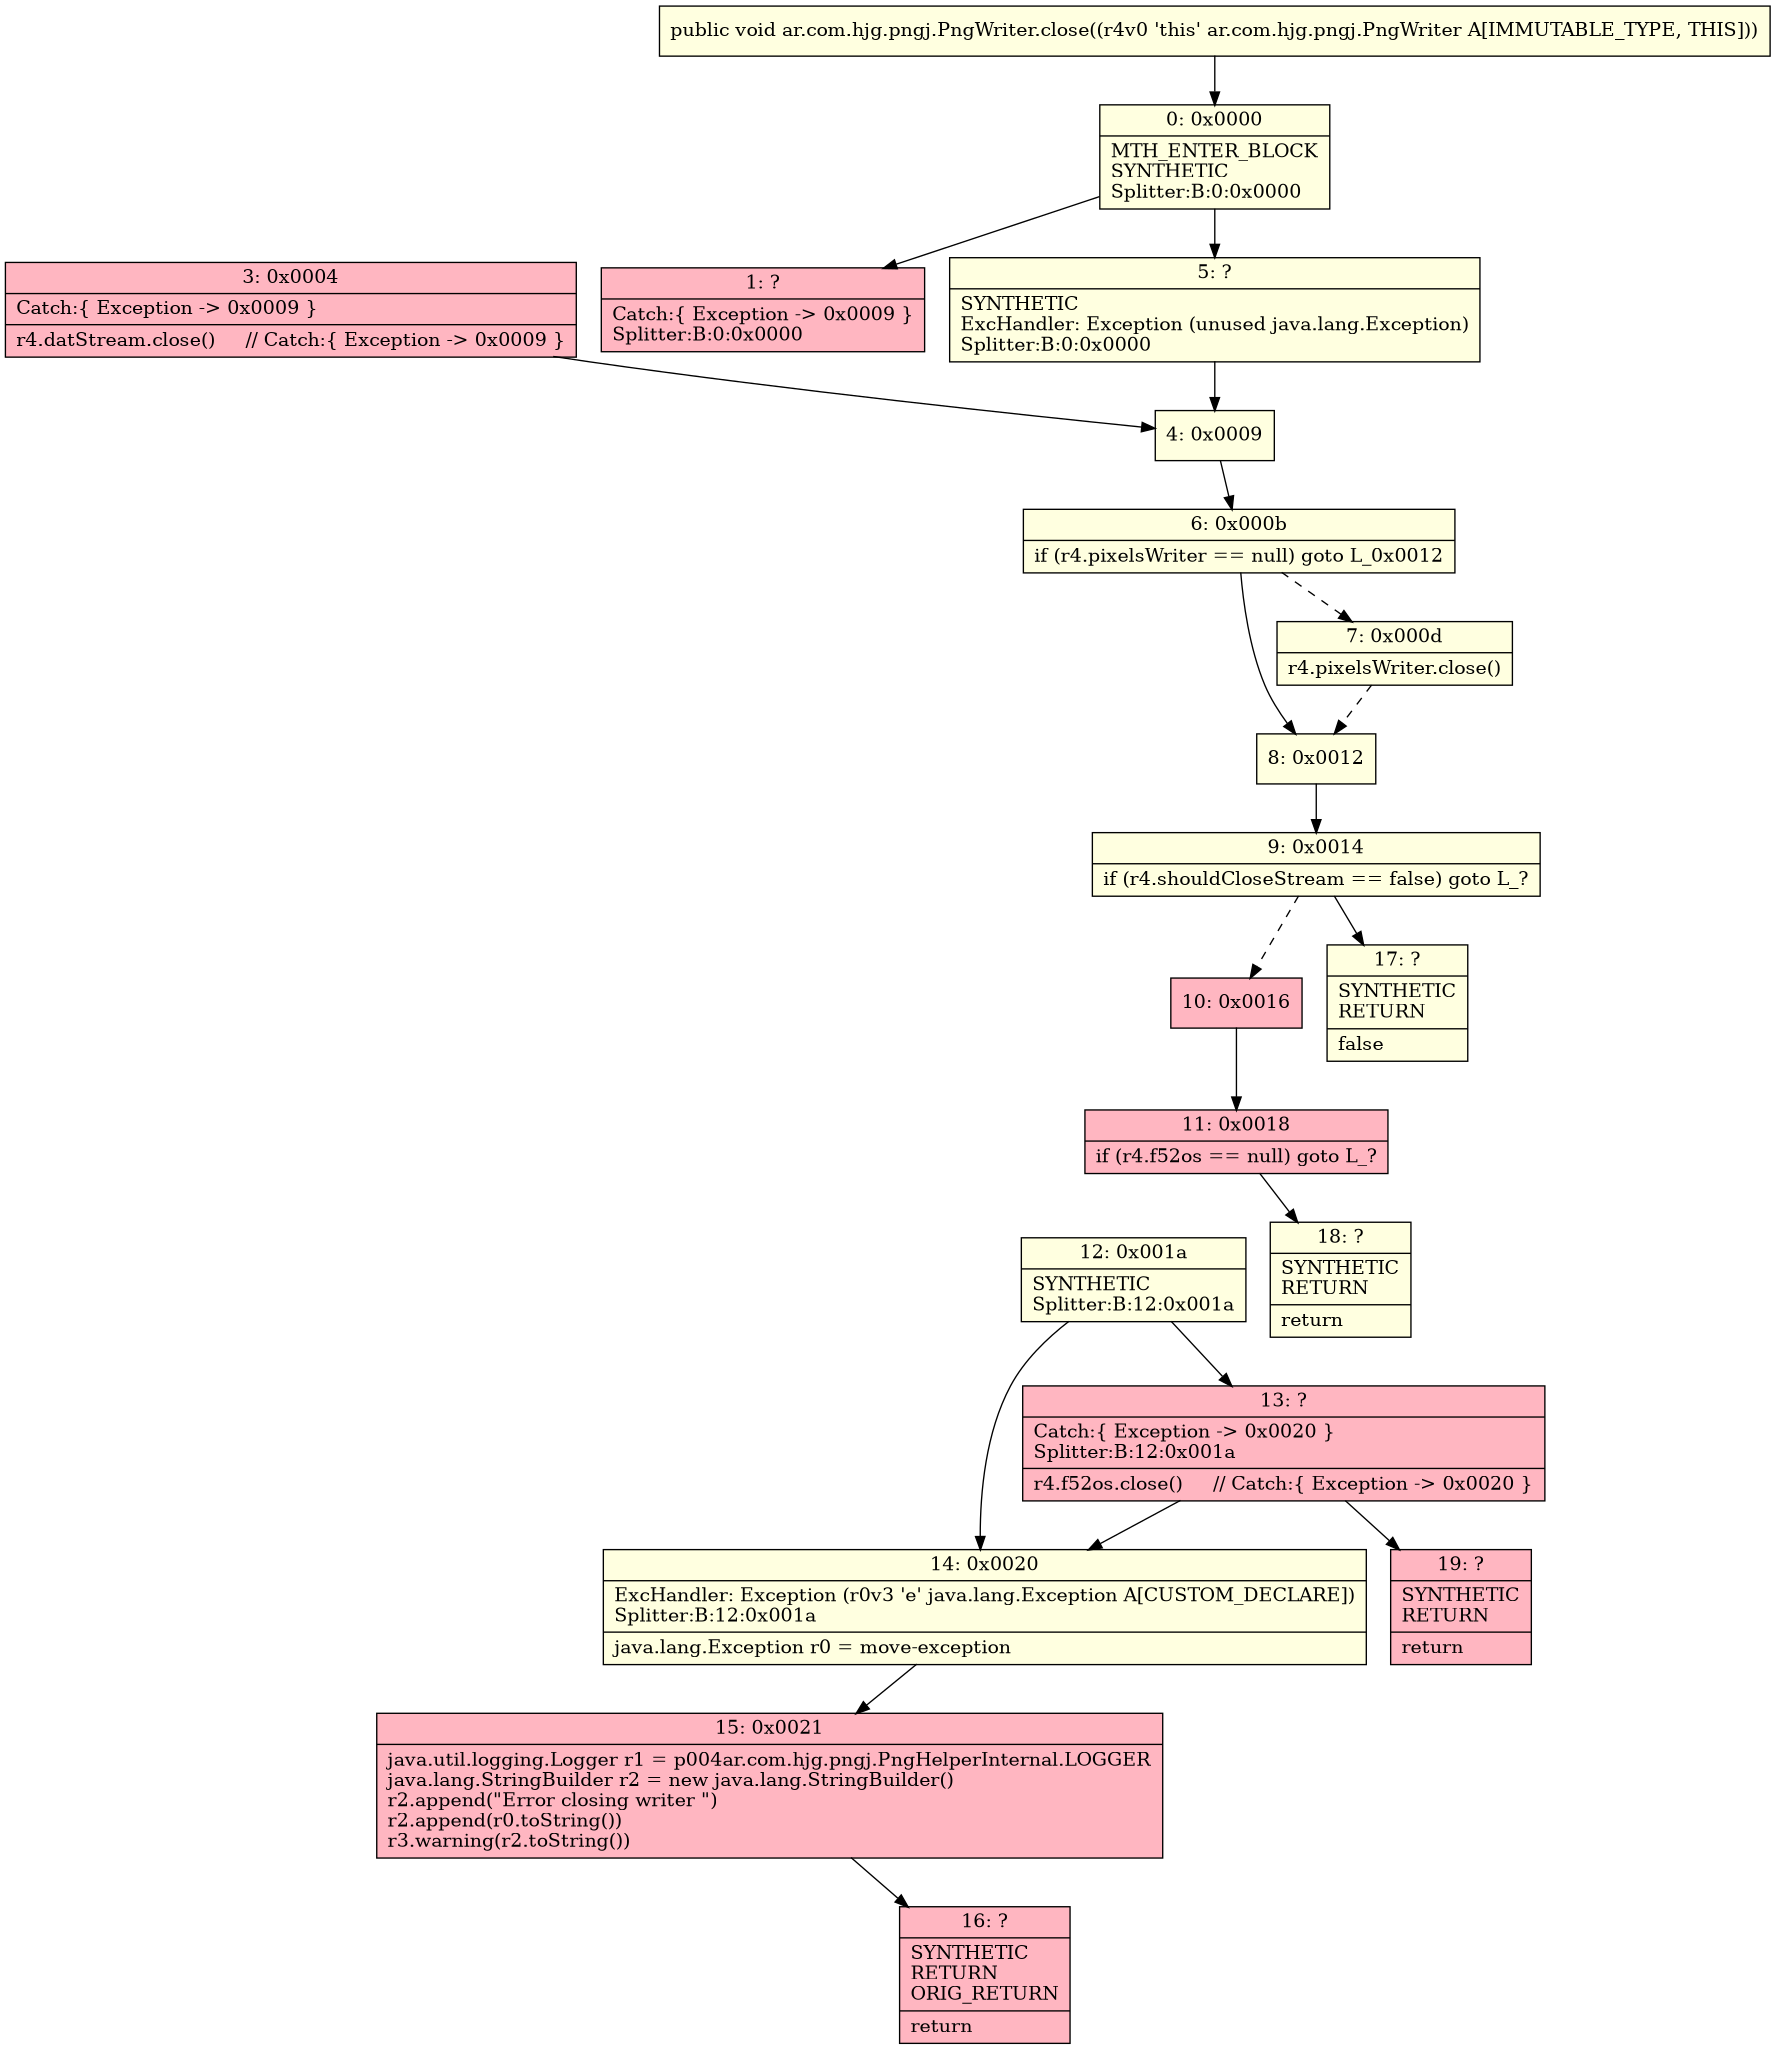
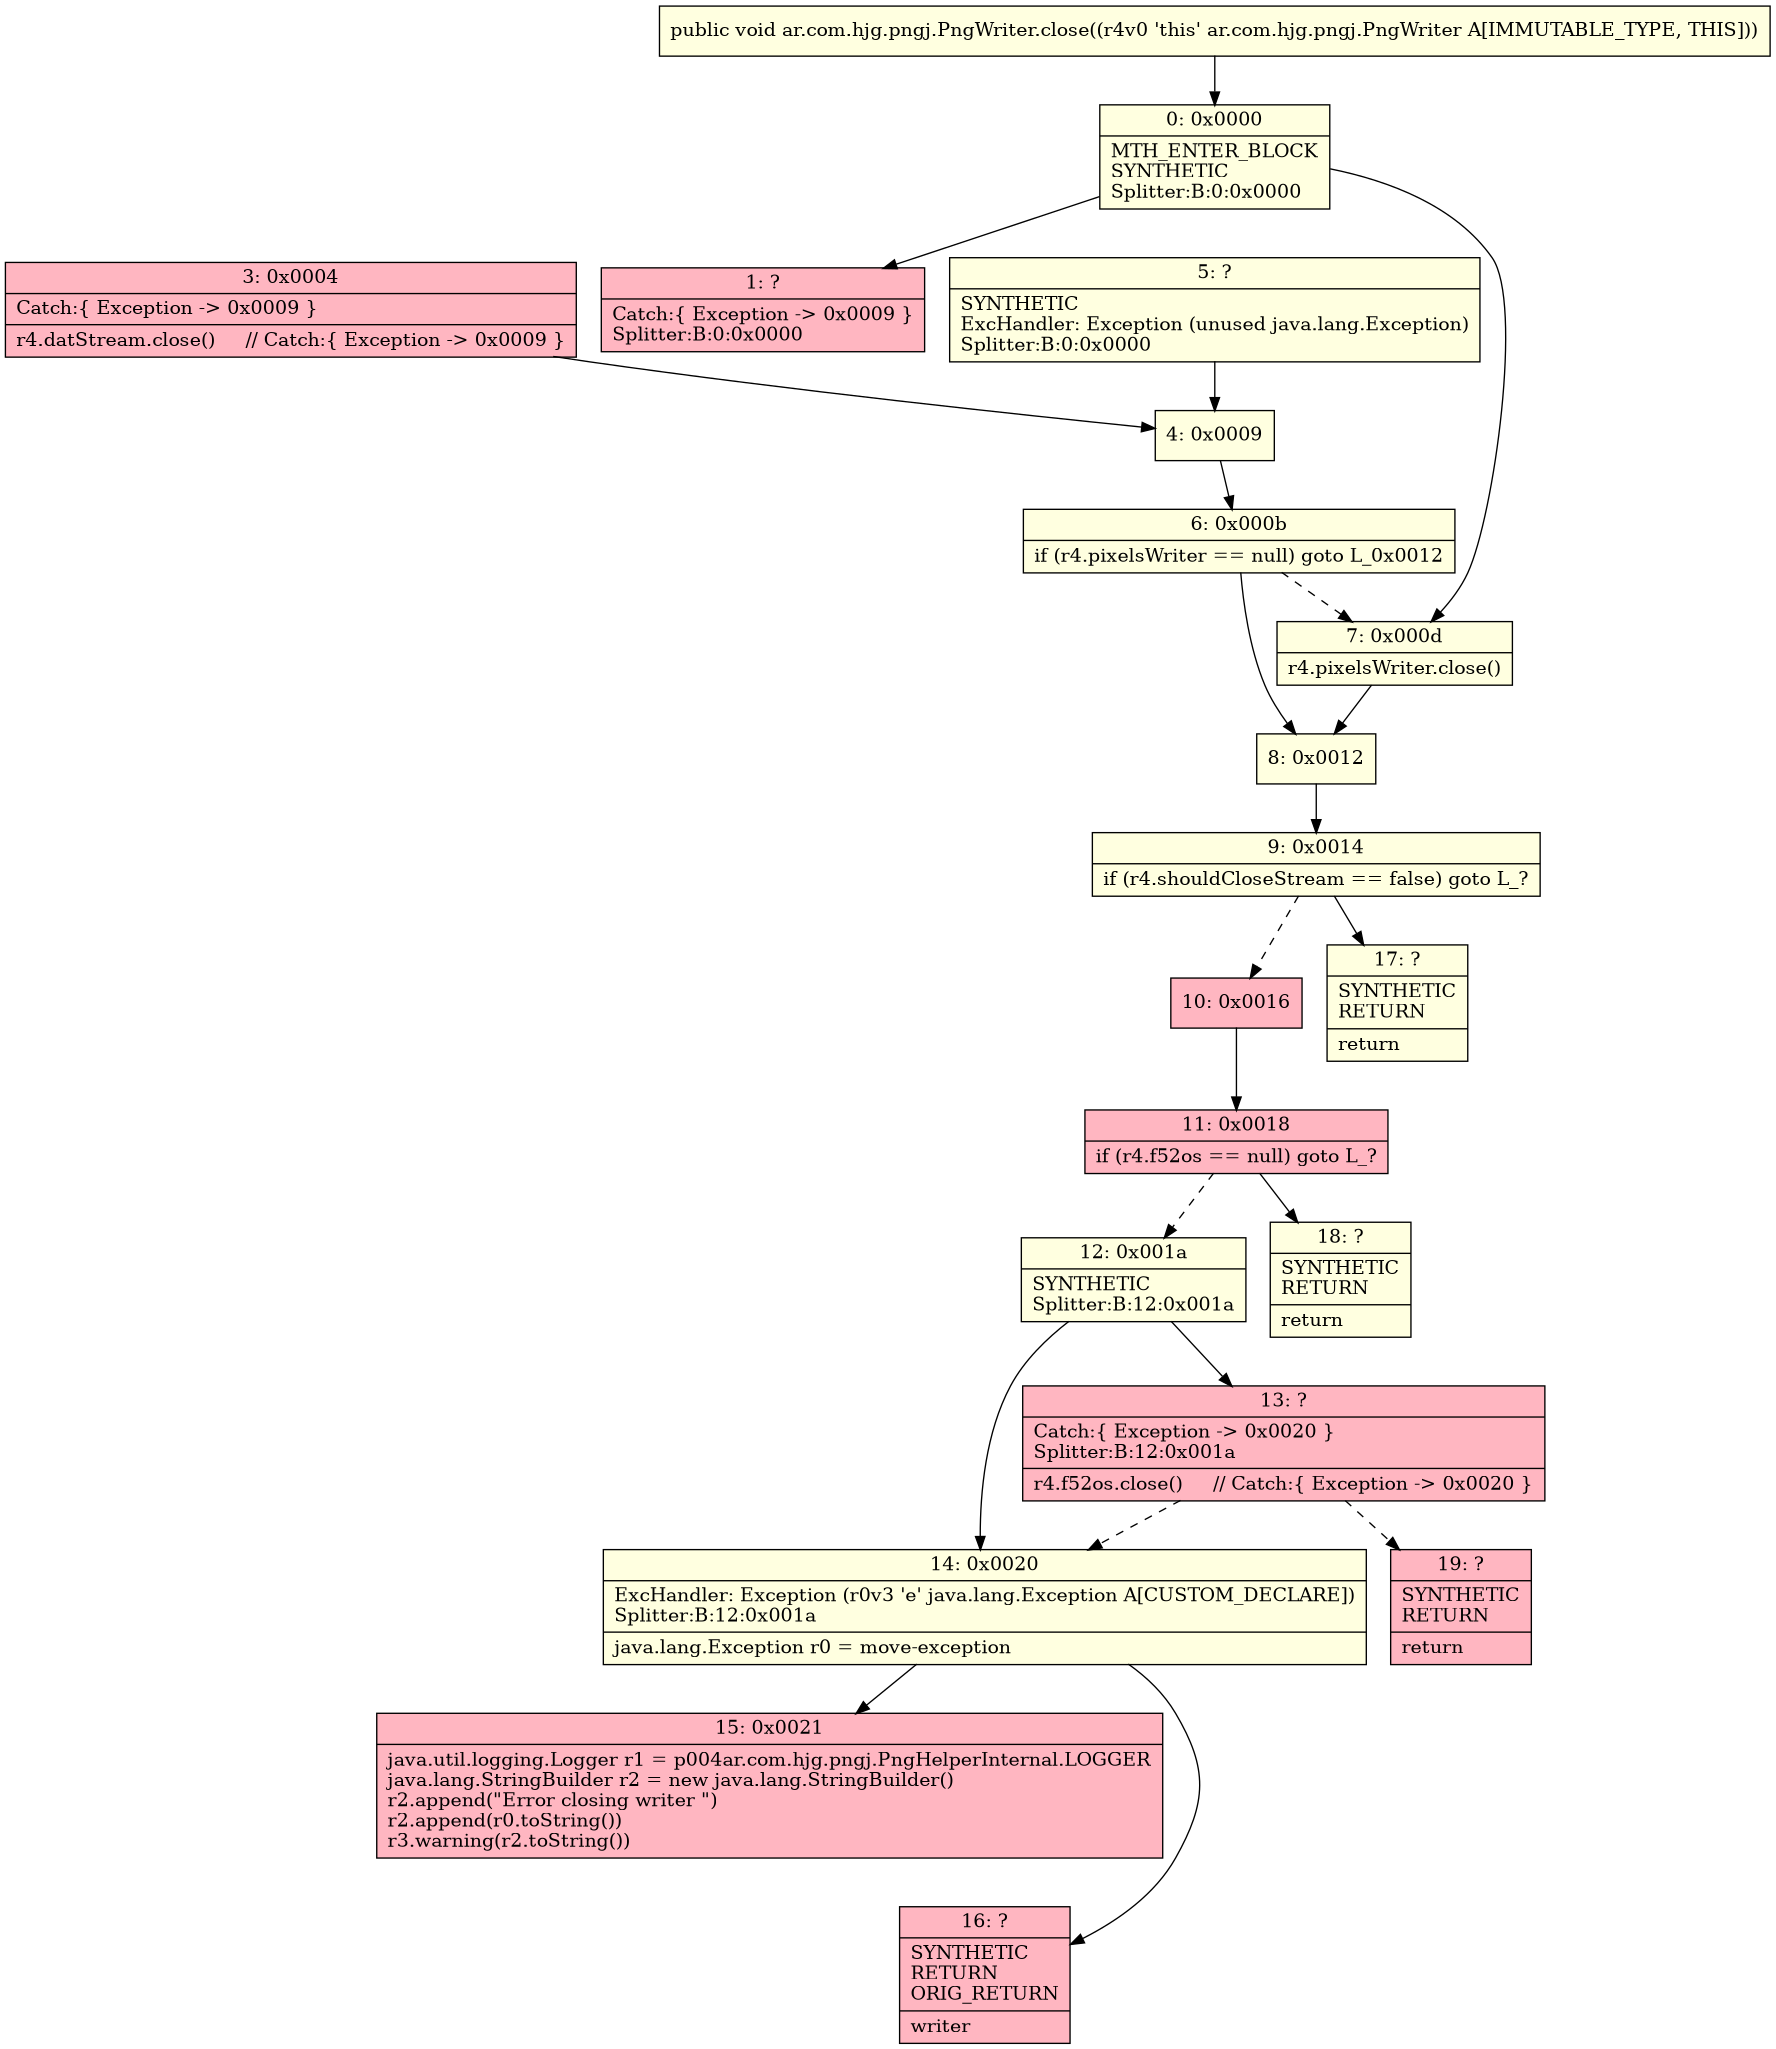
edge "0: 0x0000" -> "5: ?": now "0: 0x0000" -> "7: 0x000d"
edge "7: 0x000d" -> "8: 0x0012": style dashed -> solid
node "17: ?": text "false" -> "return"
edge "11: 0x0018" -> "12: 0x001a": added
edge "13: ?" -> "19: ?": style solid -> dashed
edge "13: ?" -> "14: 0x0020": style solid -> dashed
edge "15: 0x0021" -> "16: ?": now "14: 0x0020" -> "16: ?"
node "16: ?": text "return" -> "writer"
